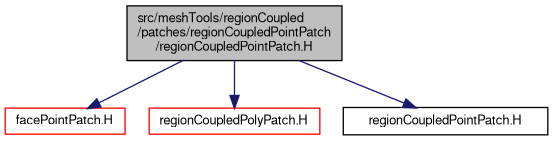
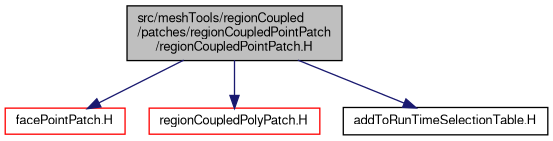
node "regionCoupledPointPatch.H": label "regionCoupledPointPatch.H" -> "addToRunTimeSelectionTable.H"
